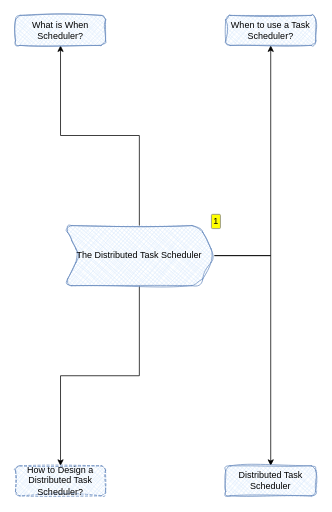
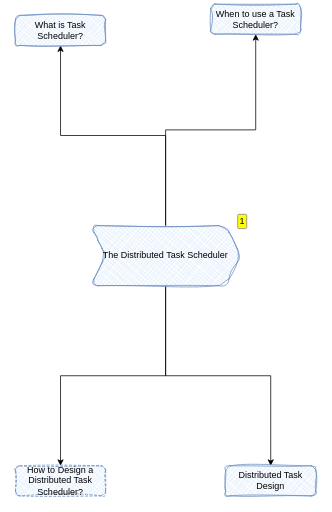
node "What is When Scheduler?": label "What is When Scheduler?" -> "What is Task Scheduler?"
node "When to use a Task Scheduler?": moved (270, 30) -> (255, 19)
node "The Distributed Task Scheduler": moved (139, 255) -> (165, 255)
node "Distributed Task Scheduler": label "Distributed Task Scheduler" -> "Distributed Task Design"
